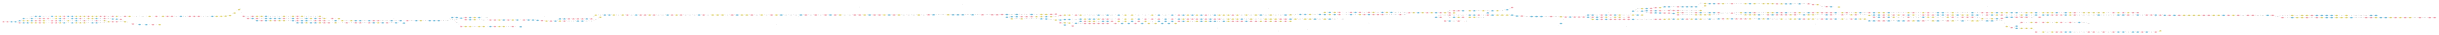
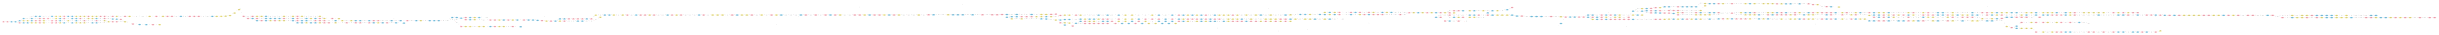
node "S313": fillcolor lightpink -> skyblue
